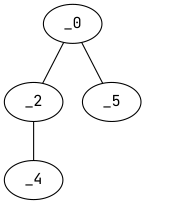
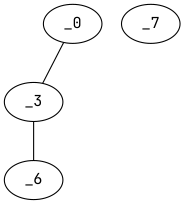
node "_7": added
node "_2": label "_2" -> "_3"
node "_5": removed
node "_4": label "_4" -> "_6"
